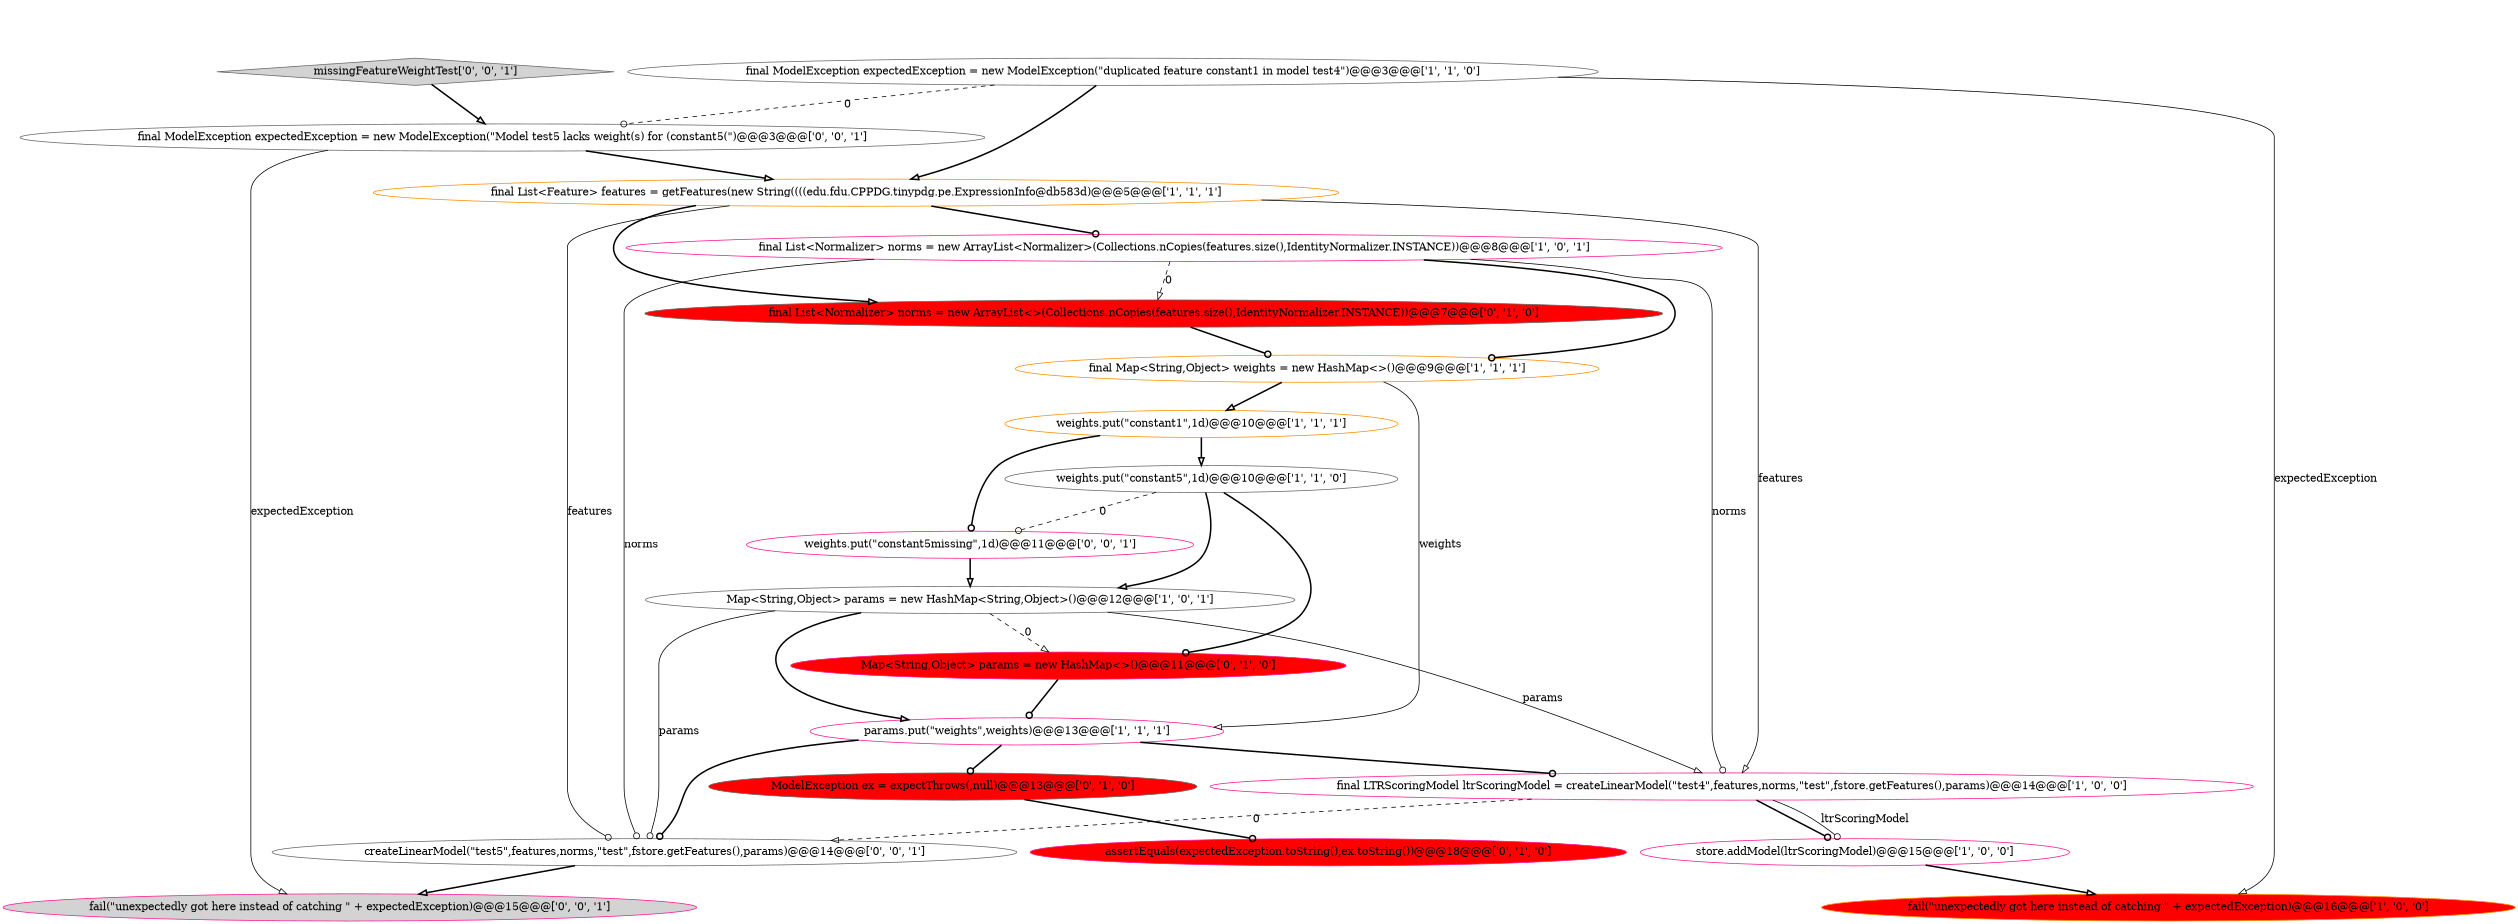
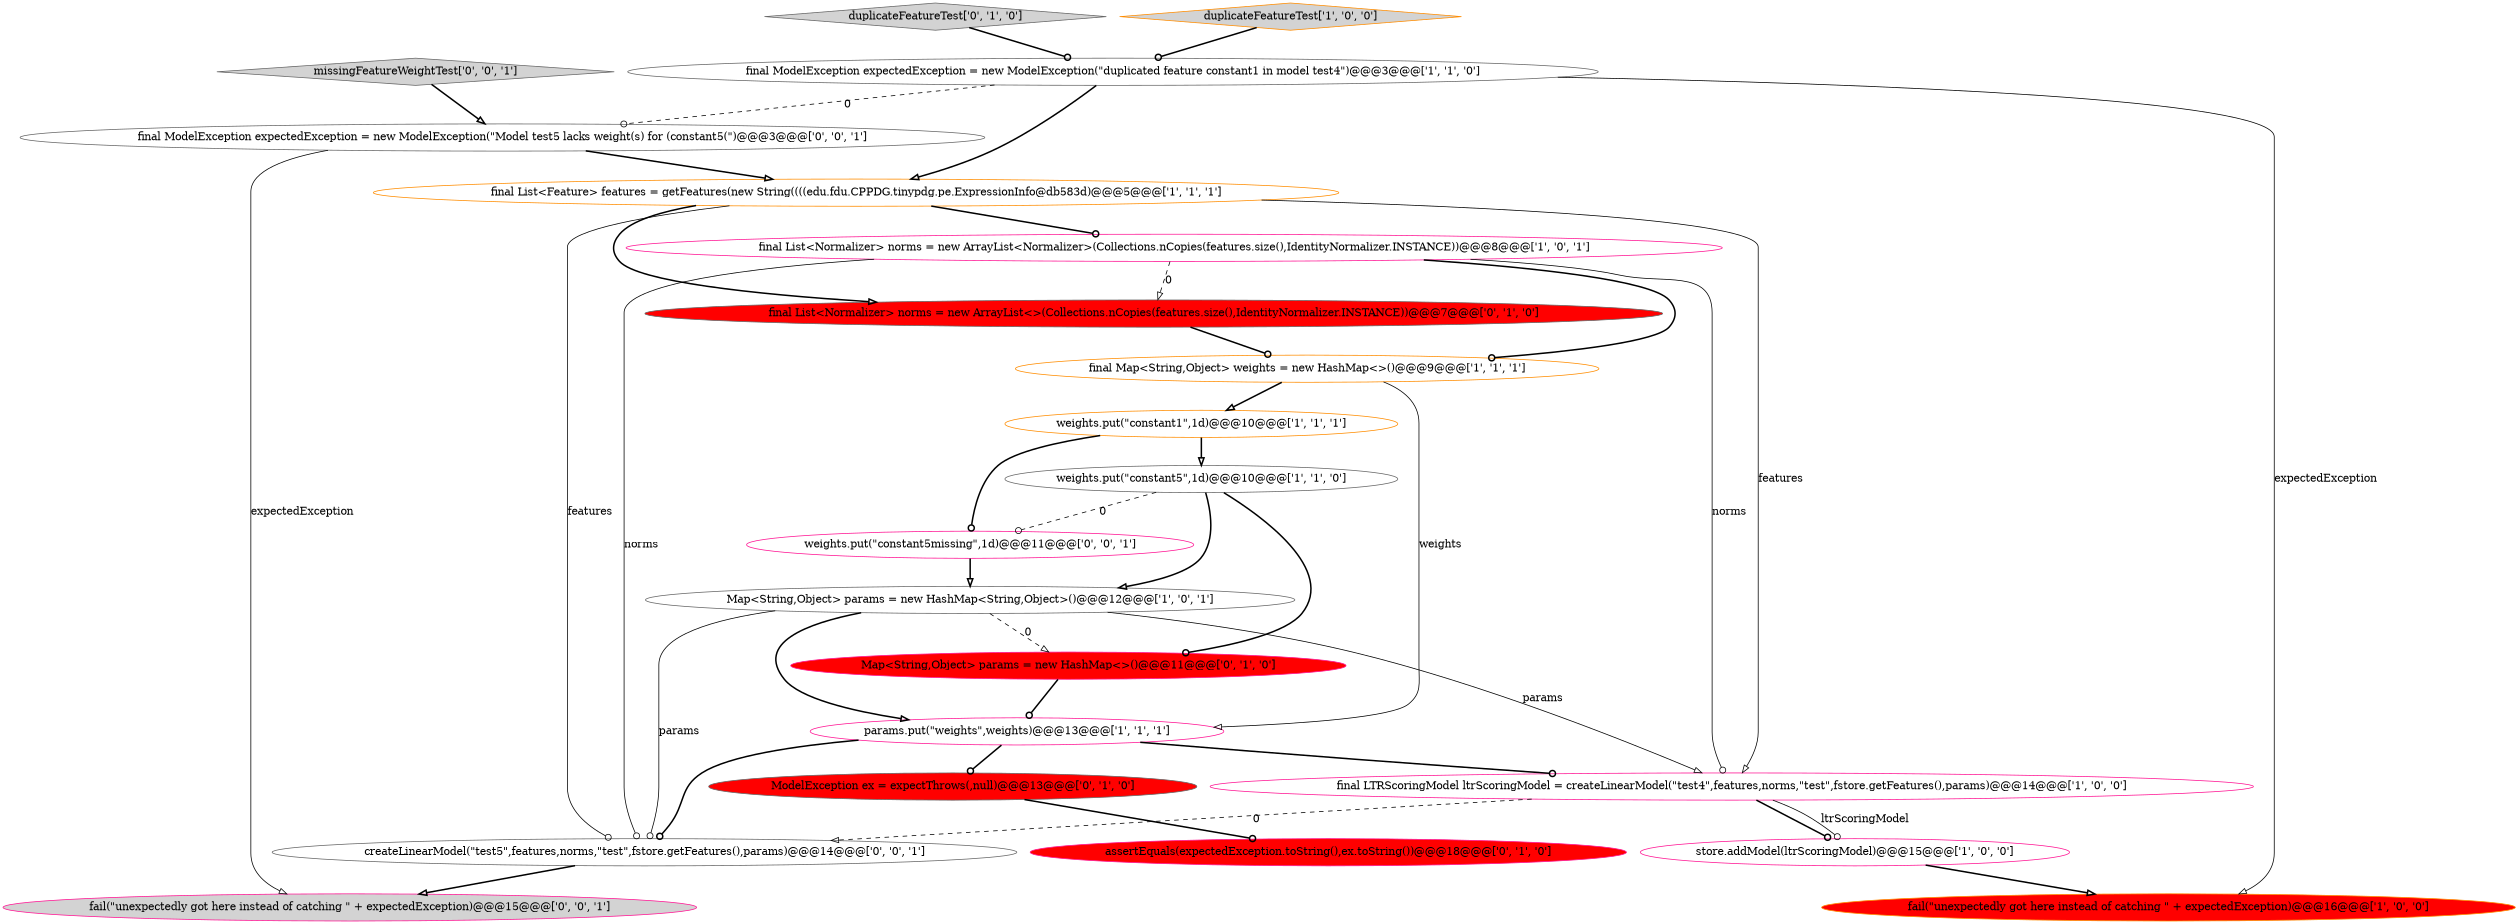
node "duplicateFeatureTest['0', '1', '0']": added
node "duplicateFeatureTest['1', '0', '0']": added
